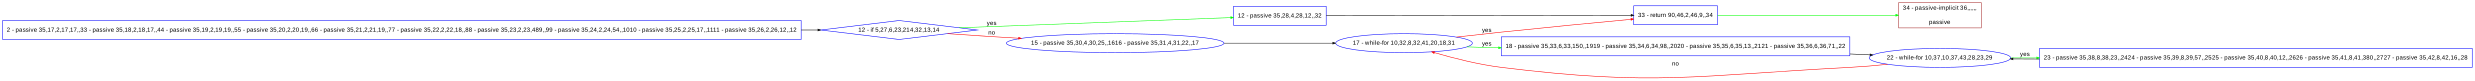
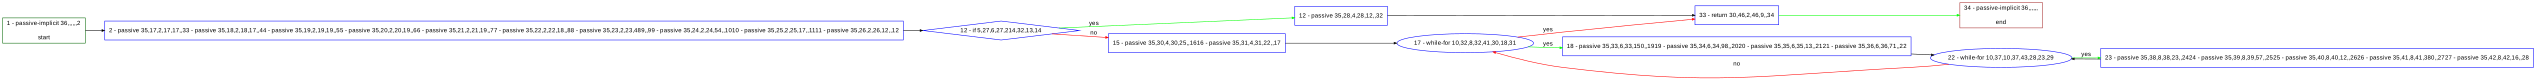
node "33 - return 90,46,2,46,9,,34": label "33 - return 90,46,2,46,9,,34" -> "33 - return 30,46,2,46,9,,34"
node "34 - passive-implicit 36,,,,,, passive": label "34 - passive-implicit 36,,,,,, passive" -> "34 - passive-implicit 36,,,,,, end"
node "12 - if 5,27,6,23,214,32,13,14": label "12 - if 5,27,6,23,214,32,13,14" -> "12 - if 5,27,6,27,214,32,13,14"
node "1 - passive-implicit 36,,,,,,2 start": added
node "15 - passive 35,30,4,30,25,,1616 - passive 35,31,4,31,22,,17": shape ellipse -> box
node "17 - while-for 10,32,8,32,41,20,18,31": label "17 - while-for 10,32,8,32,41,20,18,31" -> "17 - while-for 10,32,8,32,41,30,18,31"
